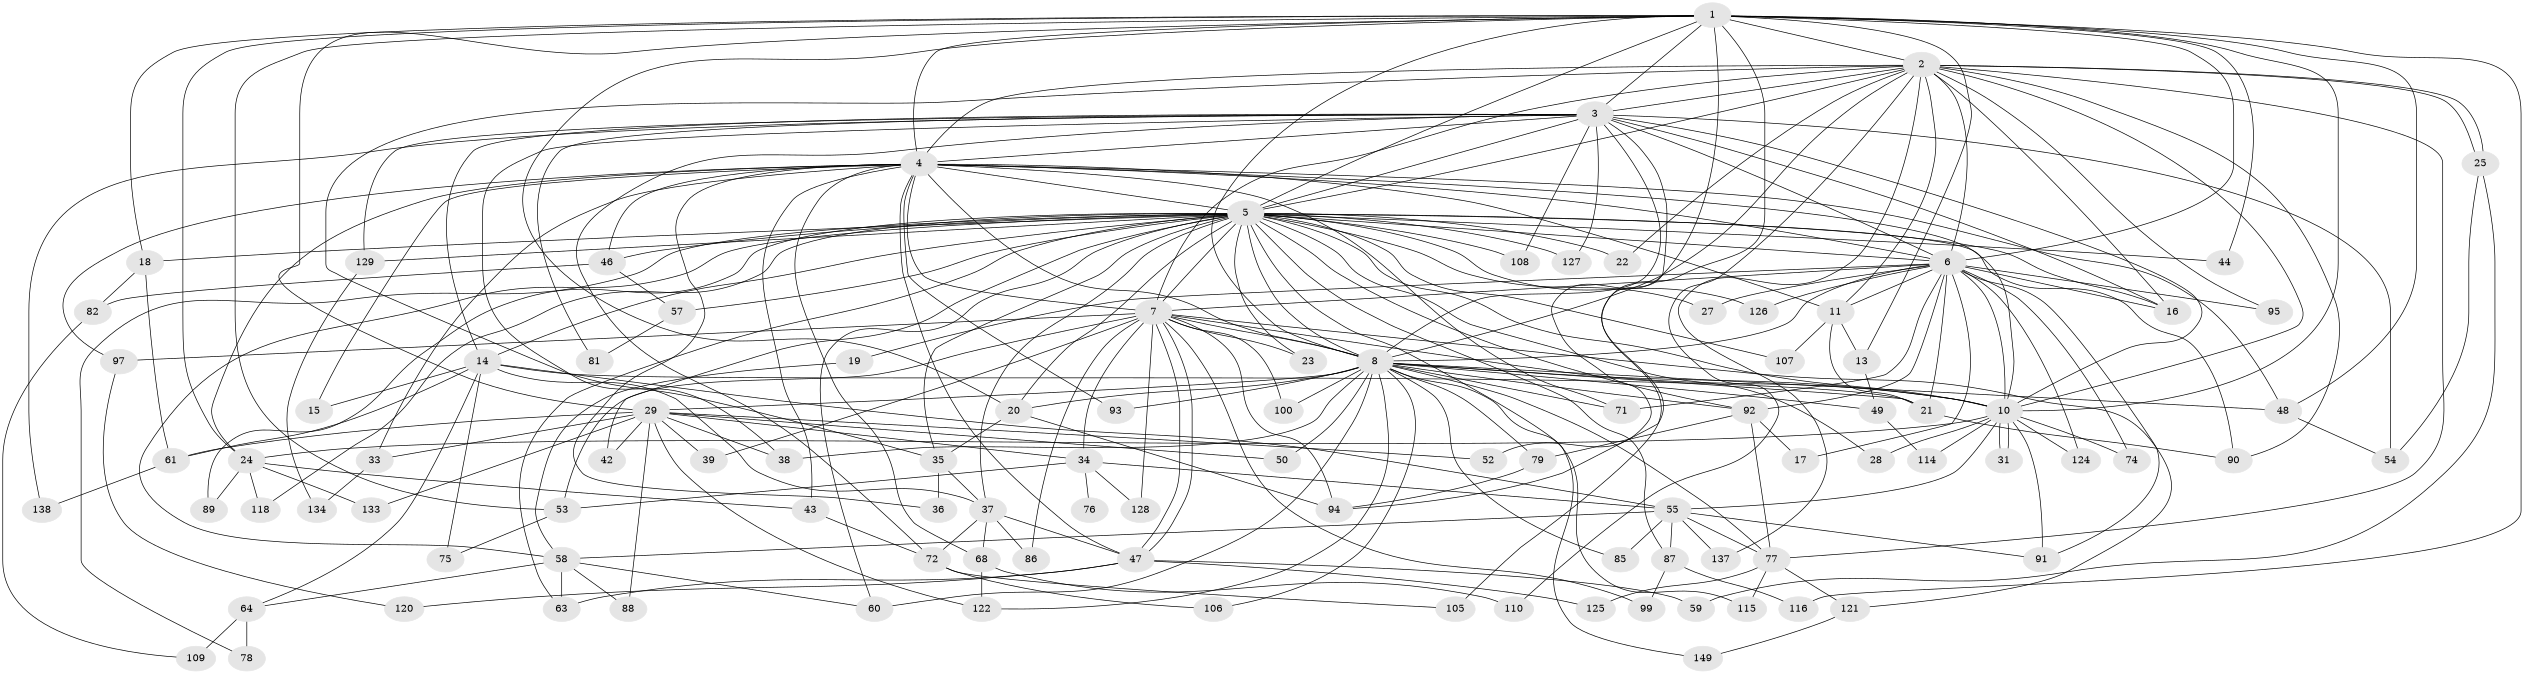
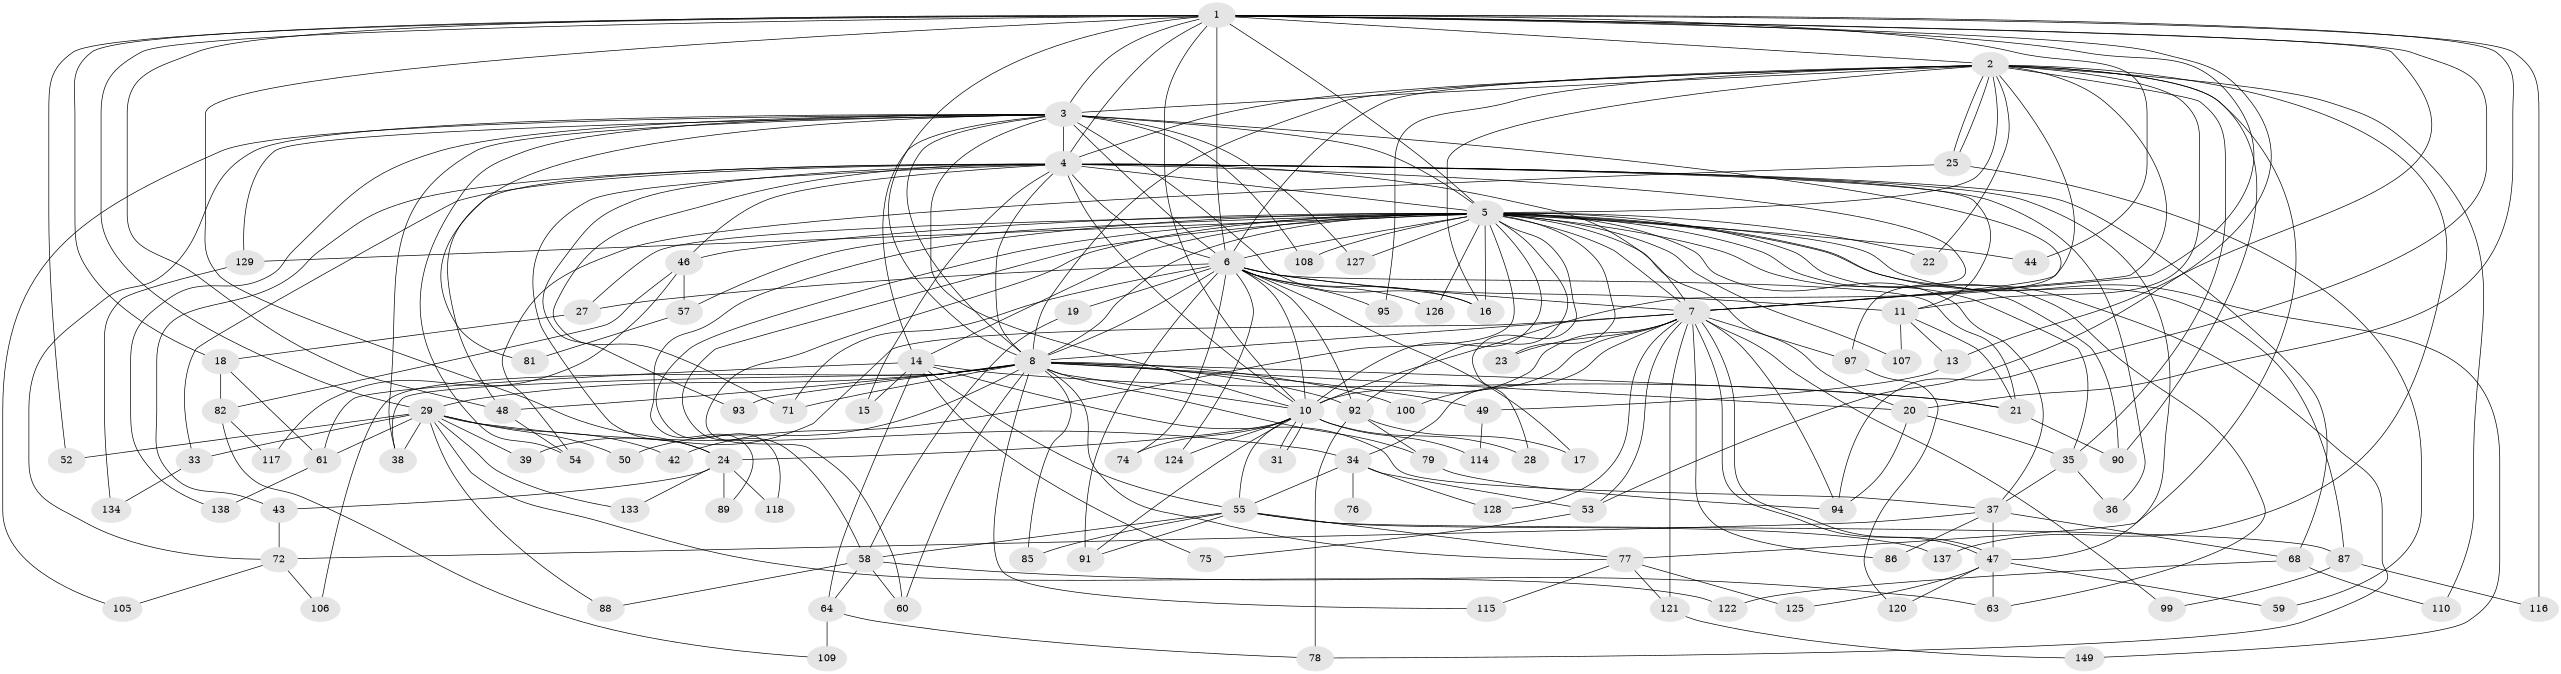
edge "1" -- "7": added
edge "3" -- "7": added
edge "5" -- "18": now "27" -- "18"
node "117": added
edge "92" -- "77": now "92" -- "78"
edge "8" -- "122": removed
